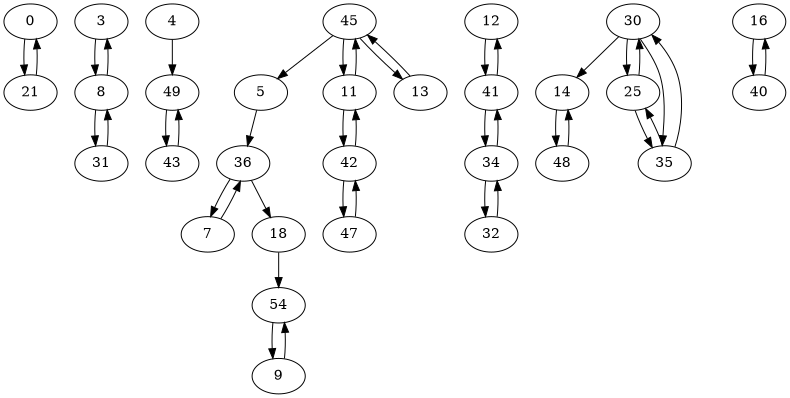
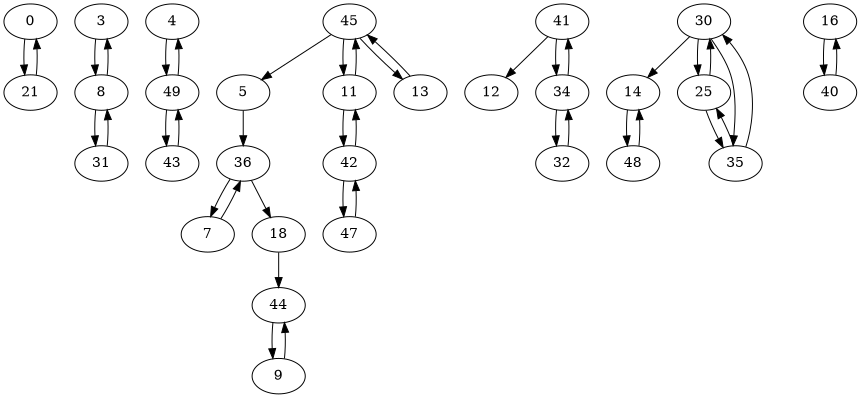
edge "12" -> "41": removed
edge "49" -> "4": added
node "54": label "54" -> "44"
